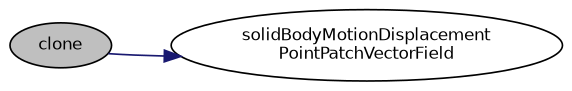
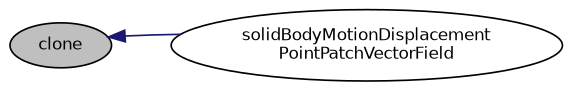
edge "clone" -> "solidBodyMotionDisplacement PointPatchVectorField": reversed
